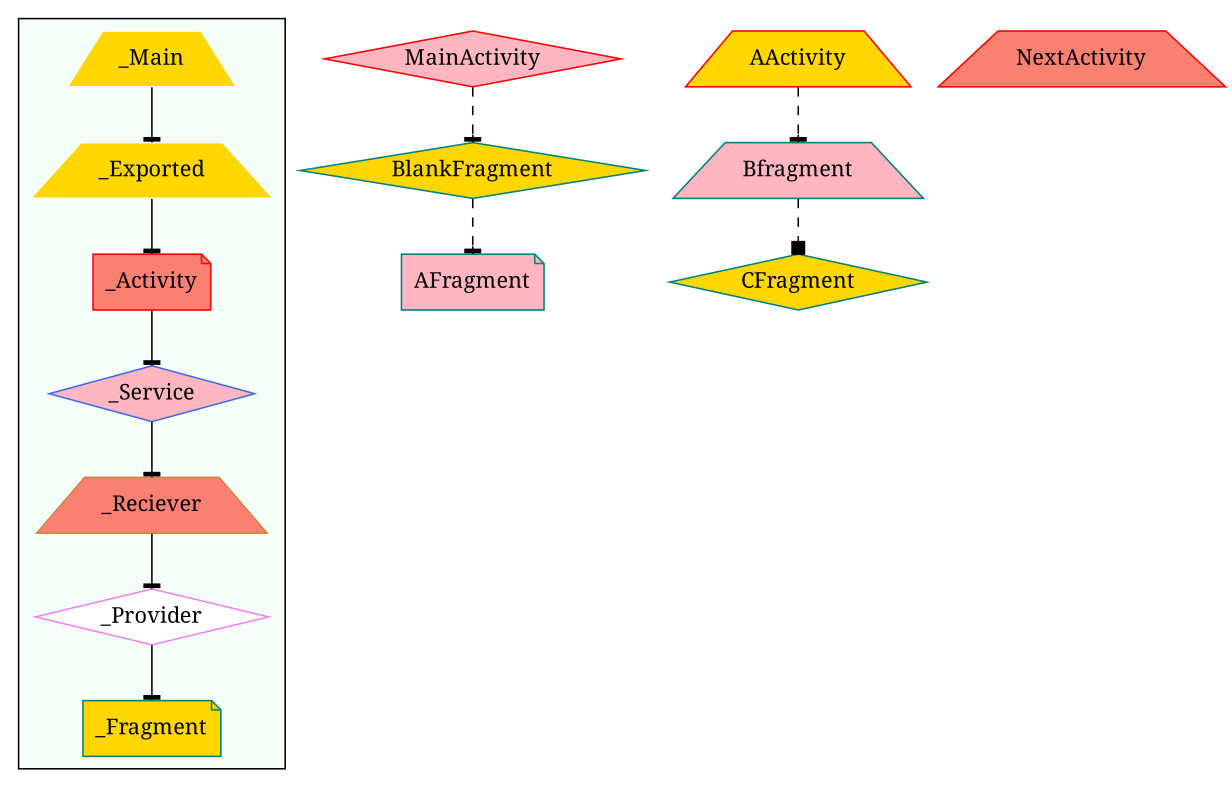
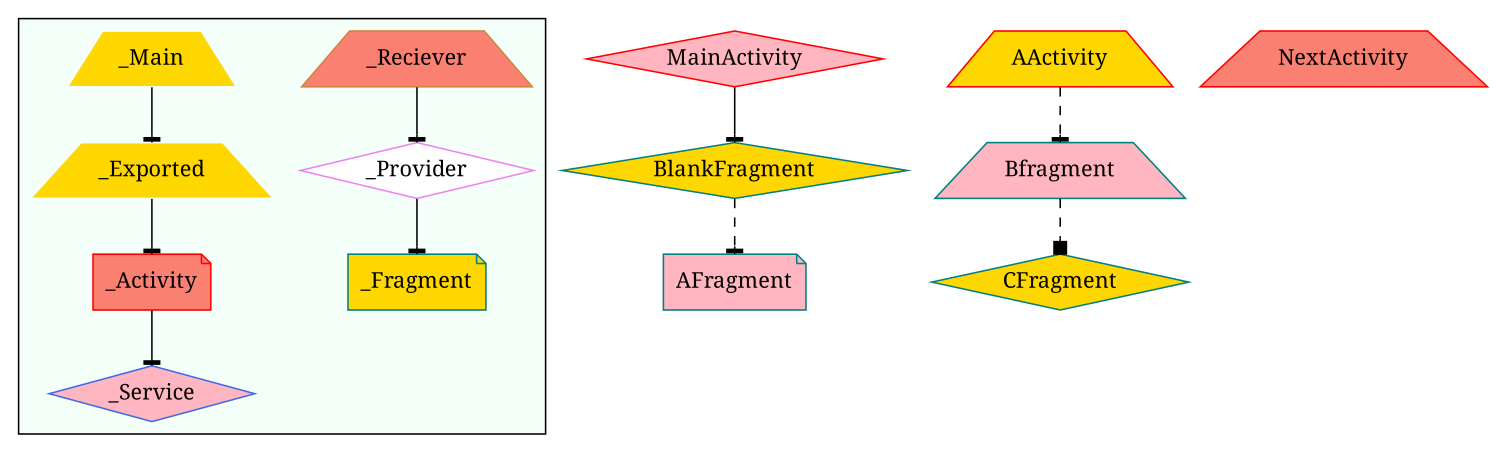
edge "MainActivity" -> "BlankFragment": style dashed -> solid
edge "_Service" -> "_Reciever": removed
